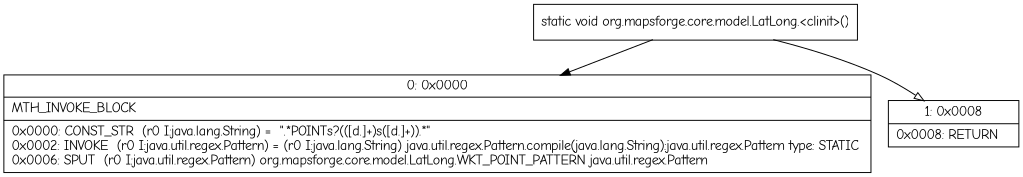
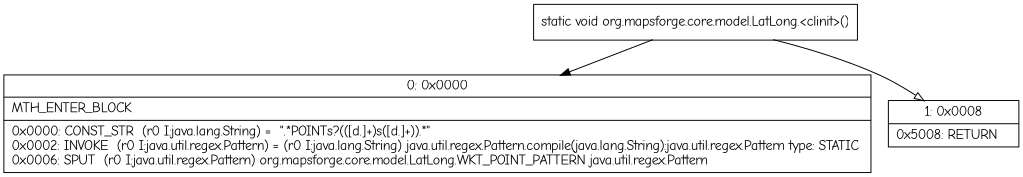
node "0: 0x0000": text "MTH_INVOKE_BLOCK" -> "MTH_ENTER_BLOCK"
node "1: 0x0008": text "0x0008: RETURN" -> "0x5008: RETURN"
